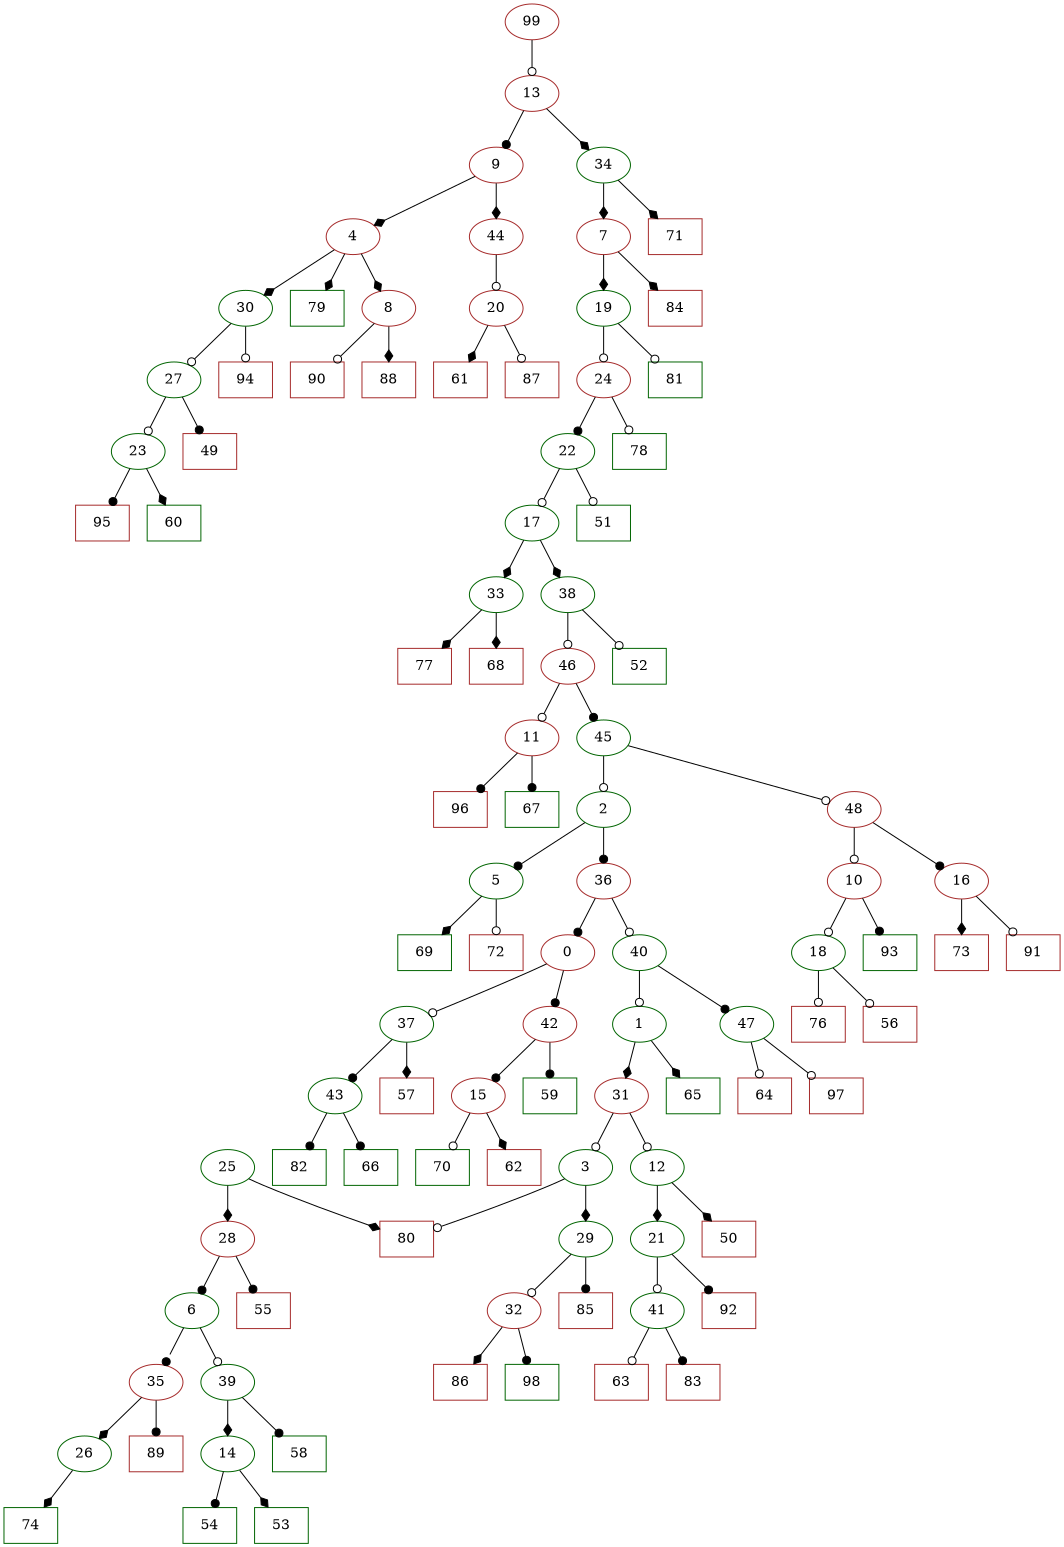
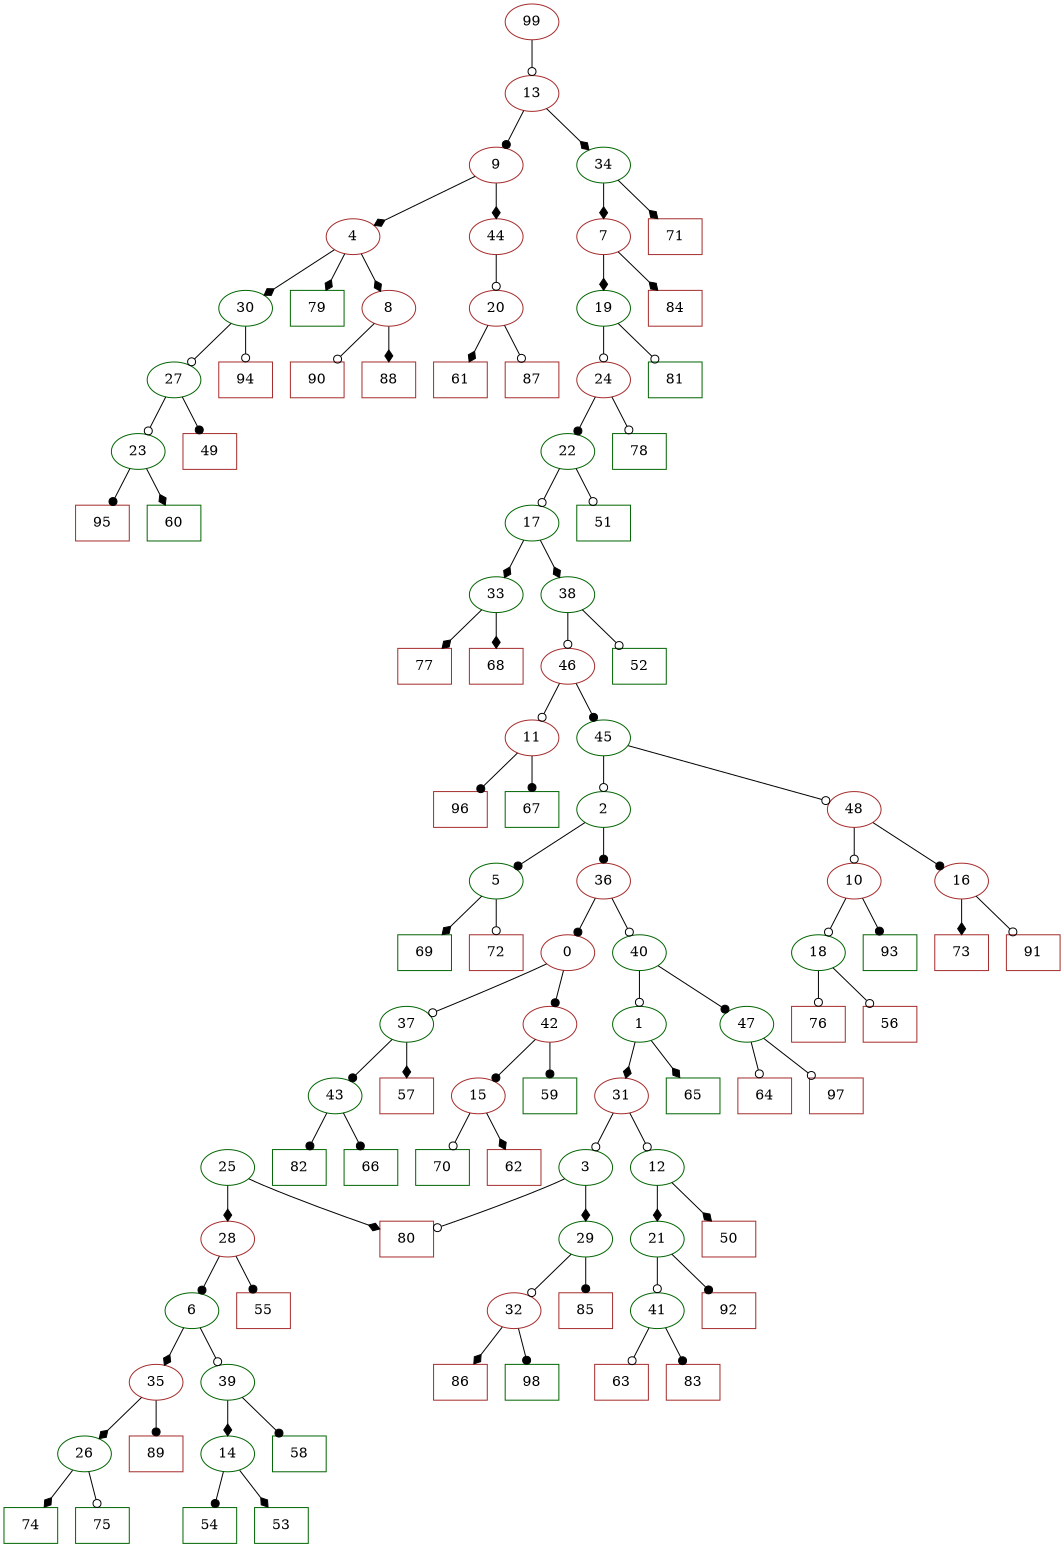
edge "6" -> "35": arrowhead dot -> diamond
node "75": added
